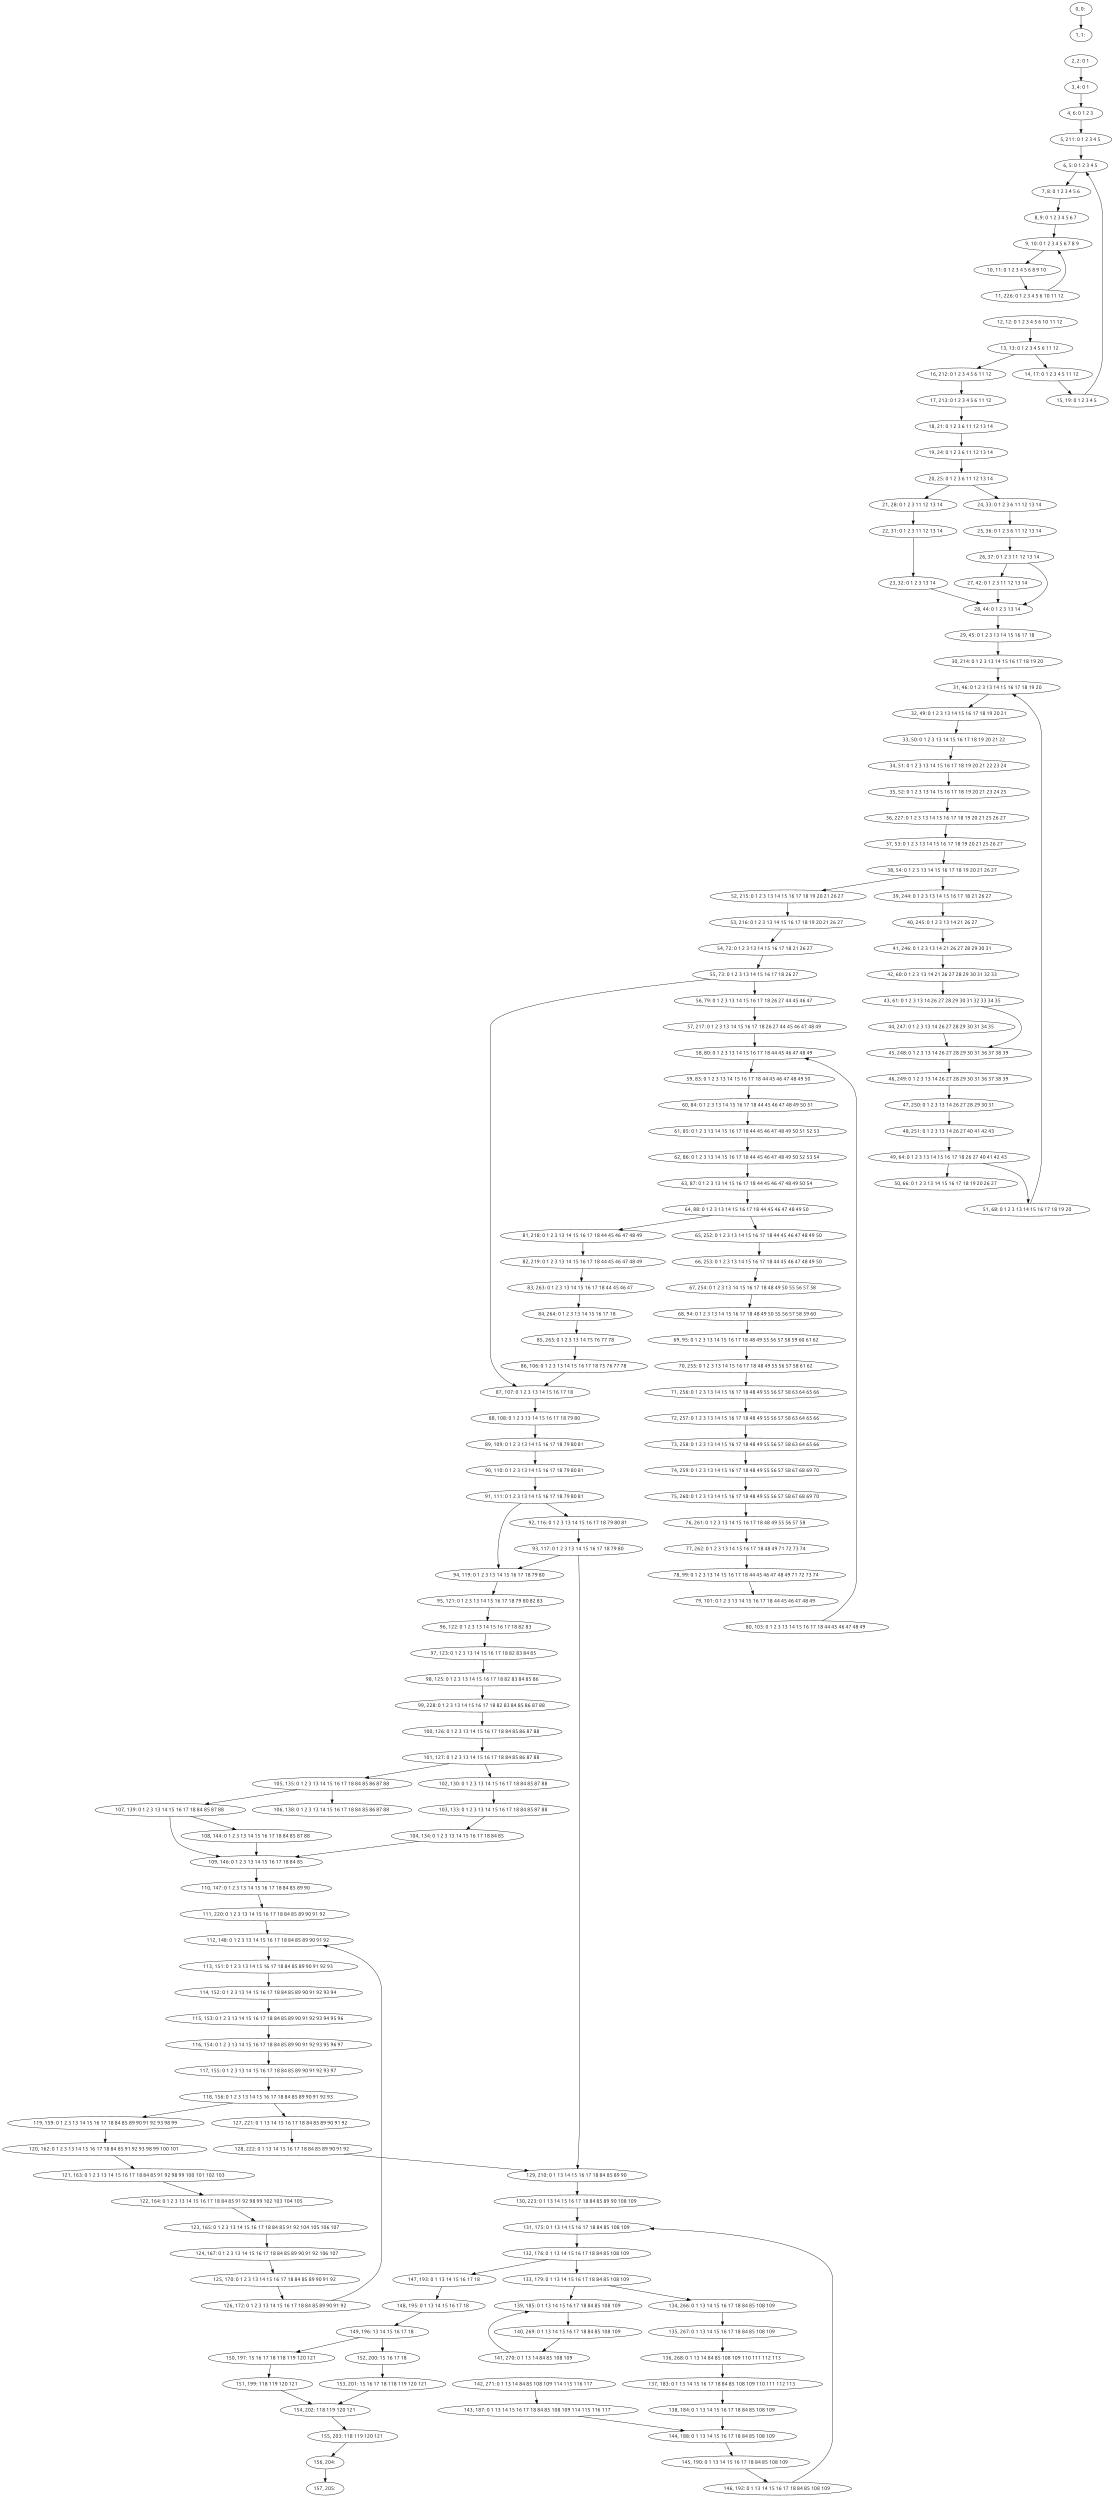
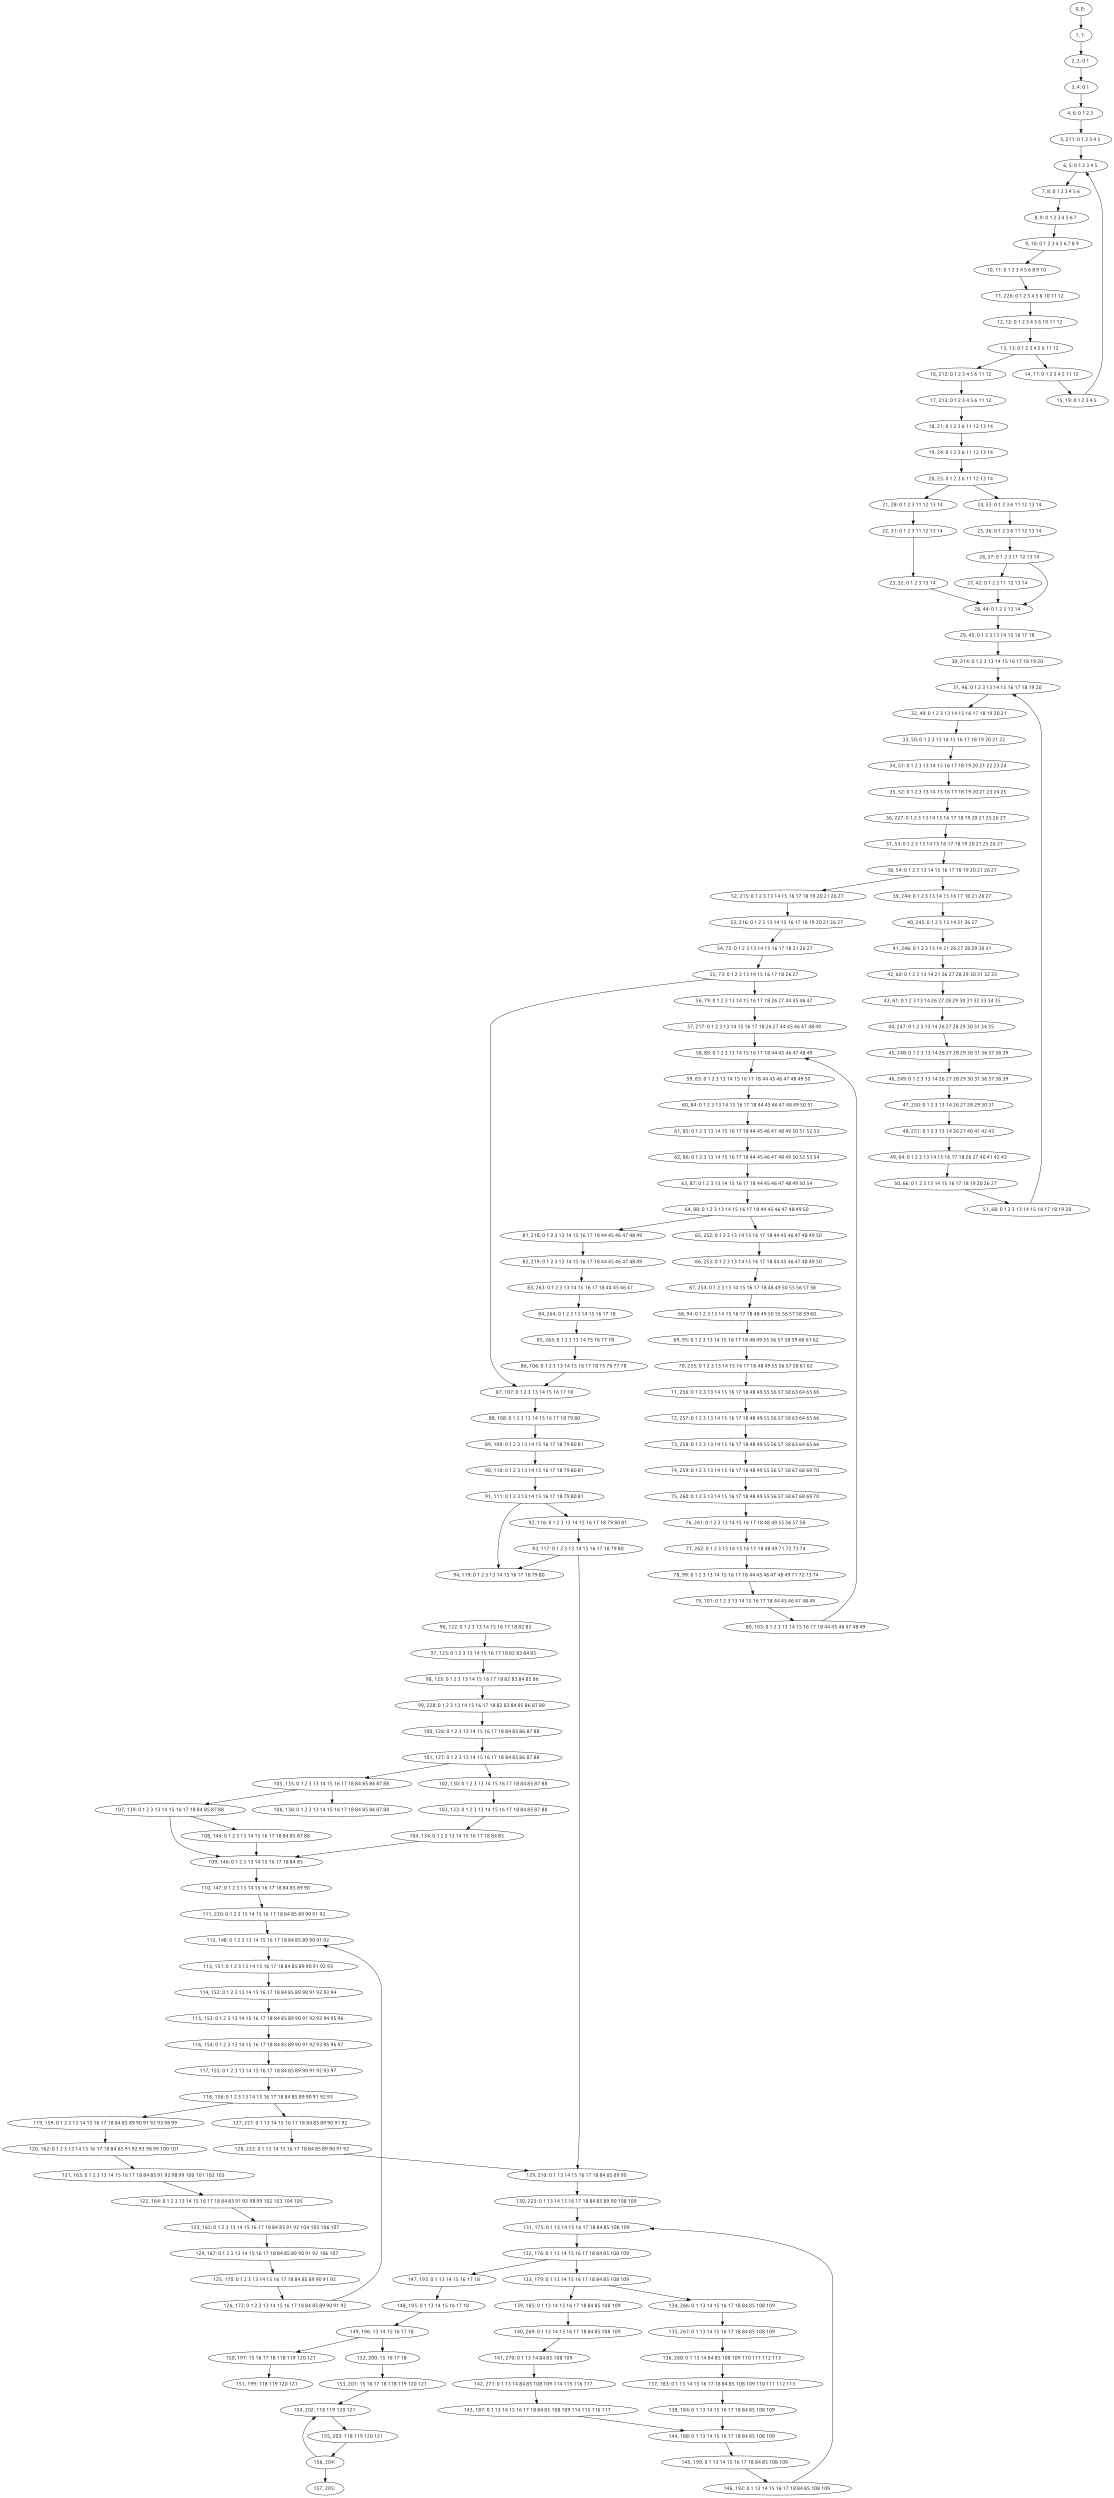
edge "1, 1:" -> "2, 2: 0 1": added
edge "11, 226: 0 1 2 3 4 5 6 10 11 12" -> "9, 10: 0 1 2 3 4 5 6 7 8 9": now "11, 226: 0 1 2 3 4 5 6 10 11 12" -> "12, 12: 0 1 2 3 4 5 6 10 11 12"
edge "43, 61: 0 1 2 3 13 14 26 27 28 29 30 31 32 33 34 35" -> "45, 248: 0 1 2 3 13 14 26 27 28 29 30 31 36 37 38 39": now "43, 61: 0 1 2 3 13 14 26 27 28 29 30 31 32 33 34 35" -> "44, 247: 0 1 2 3 13 14 26 27 28 29 30 31 34 35"
edge "49, 64: 0 1 2 3 13 14 15 16 17 18 26 27 40 41 42 43" -> "51, 68: 0 1 2 3 13 14 15 16 17 18 19 20": now "50, 66: 0 1 2 3 13 14 15 16 17 18 19 20 26 27" -> "51, 68: 0 1 2 3 13 14 15 16 17 18 19 20"
node "95, 121: 0 1 2 3 13 14 15 16 17 18 79 80 82 83": removed
edge "79, 101: 0 1 2 3 13 14 15 16 17 18 44 45 46 47 48 49" -> "80, 103: 0 1 2 3 13 14 15 16 17 18 44 45 46 47 48 49": added
edge "141, 270: 0 1 13 14 84 85 108 109" -> "139, 185: 0 1 13 14 15 16 17 18 84 85 108 109": now "141, 270: 0 1 13 14 84 85 108 109" -> "142, 271: 0 1 13 14 84 85 108 109 114 115 116 117"
edge "151, 199: 118 119 120 121" -> "154, 202: 118 119 120 121": now "156, 204:" -> "154, 202: 118 119 120 121"
